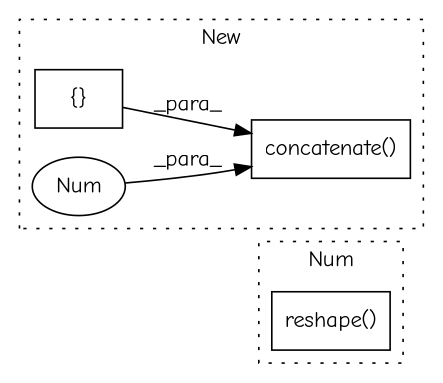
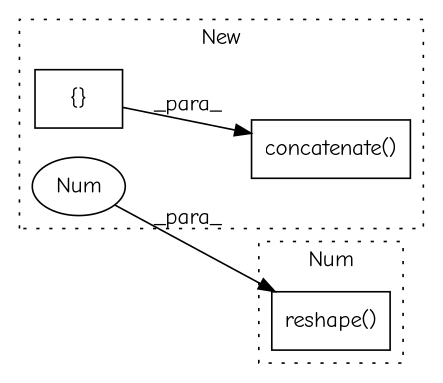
edge "Num" -> "concatenate()": now "Num" -> "reshape()"
